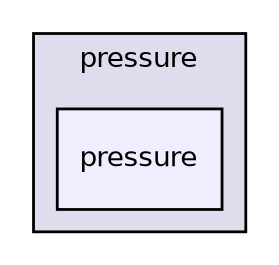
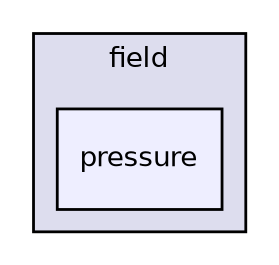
cluster "pressure": label "pressure" -> "field"
